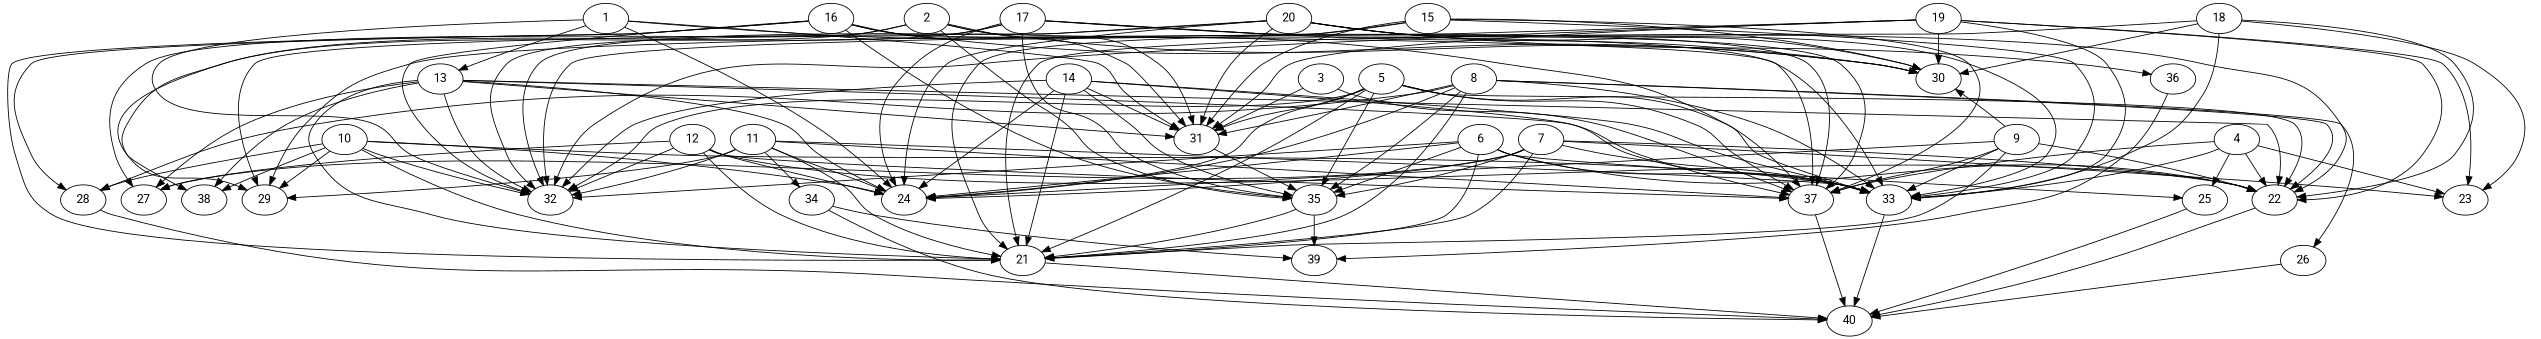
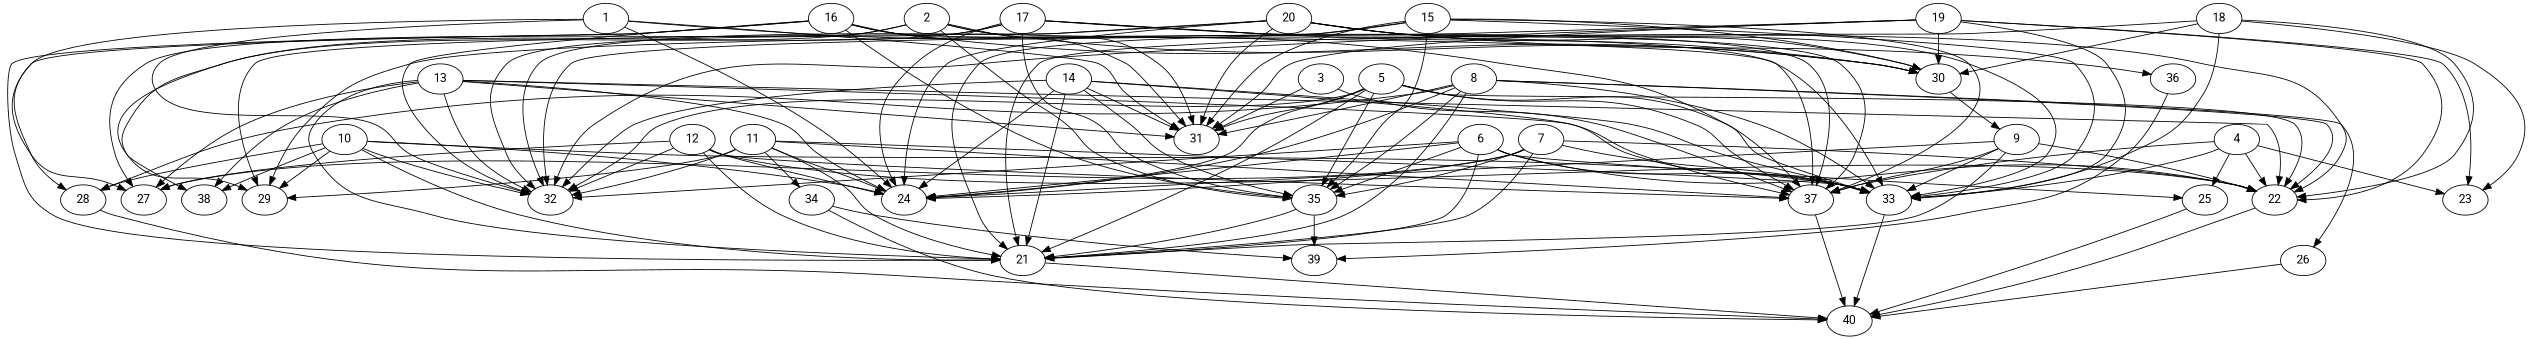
edge "1" -> "13": now "1" -> "27"
edge "9" -> "30": reversed
edge "7" -> "23": removed
edge "31" -> "35": now "15" -> "35"
